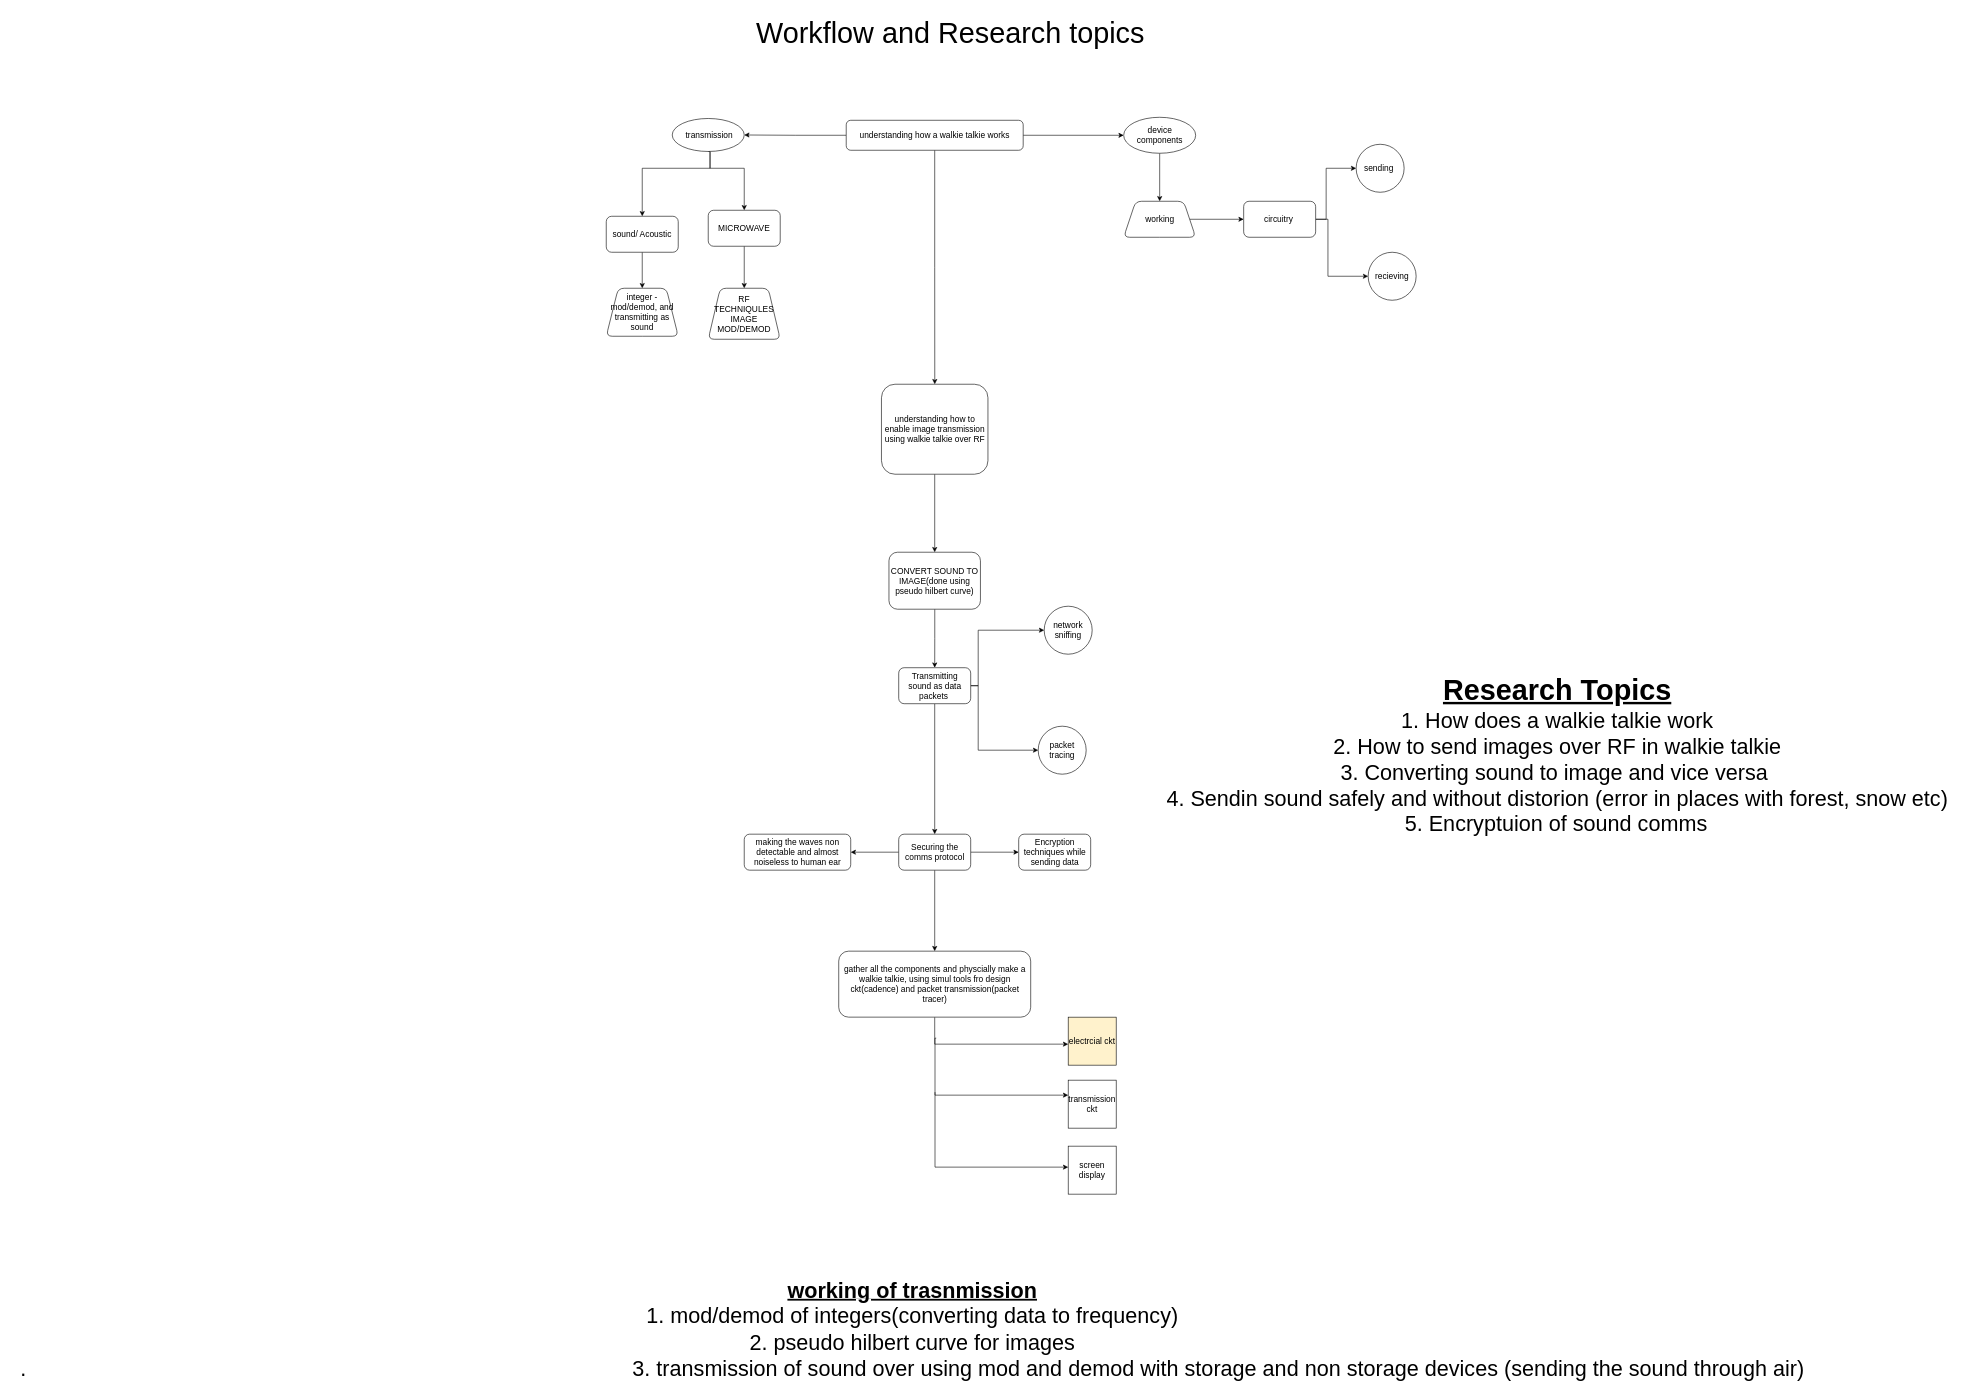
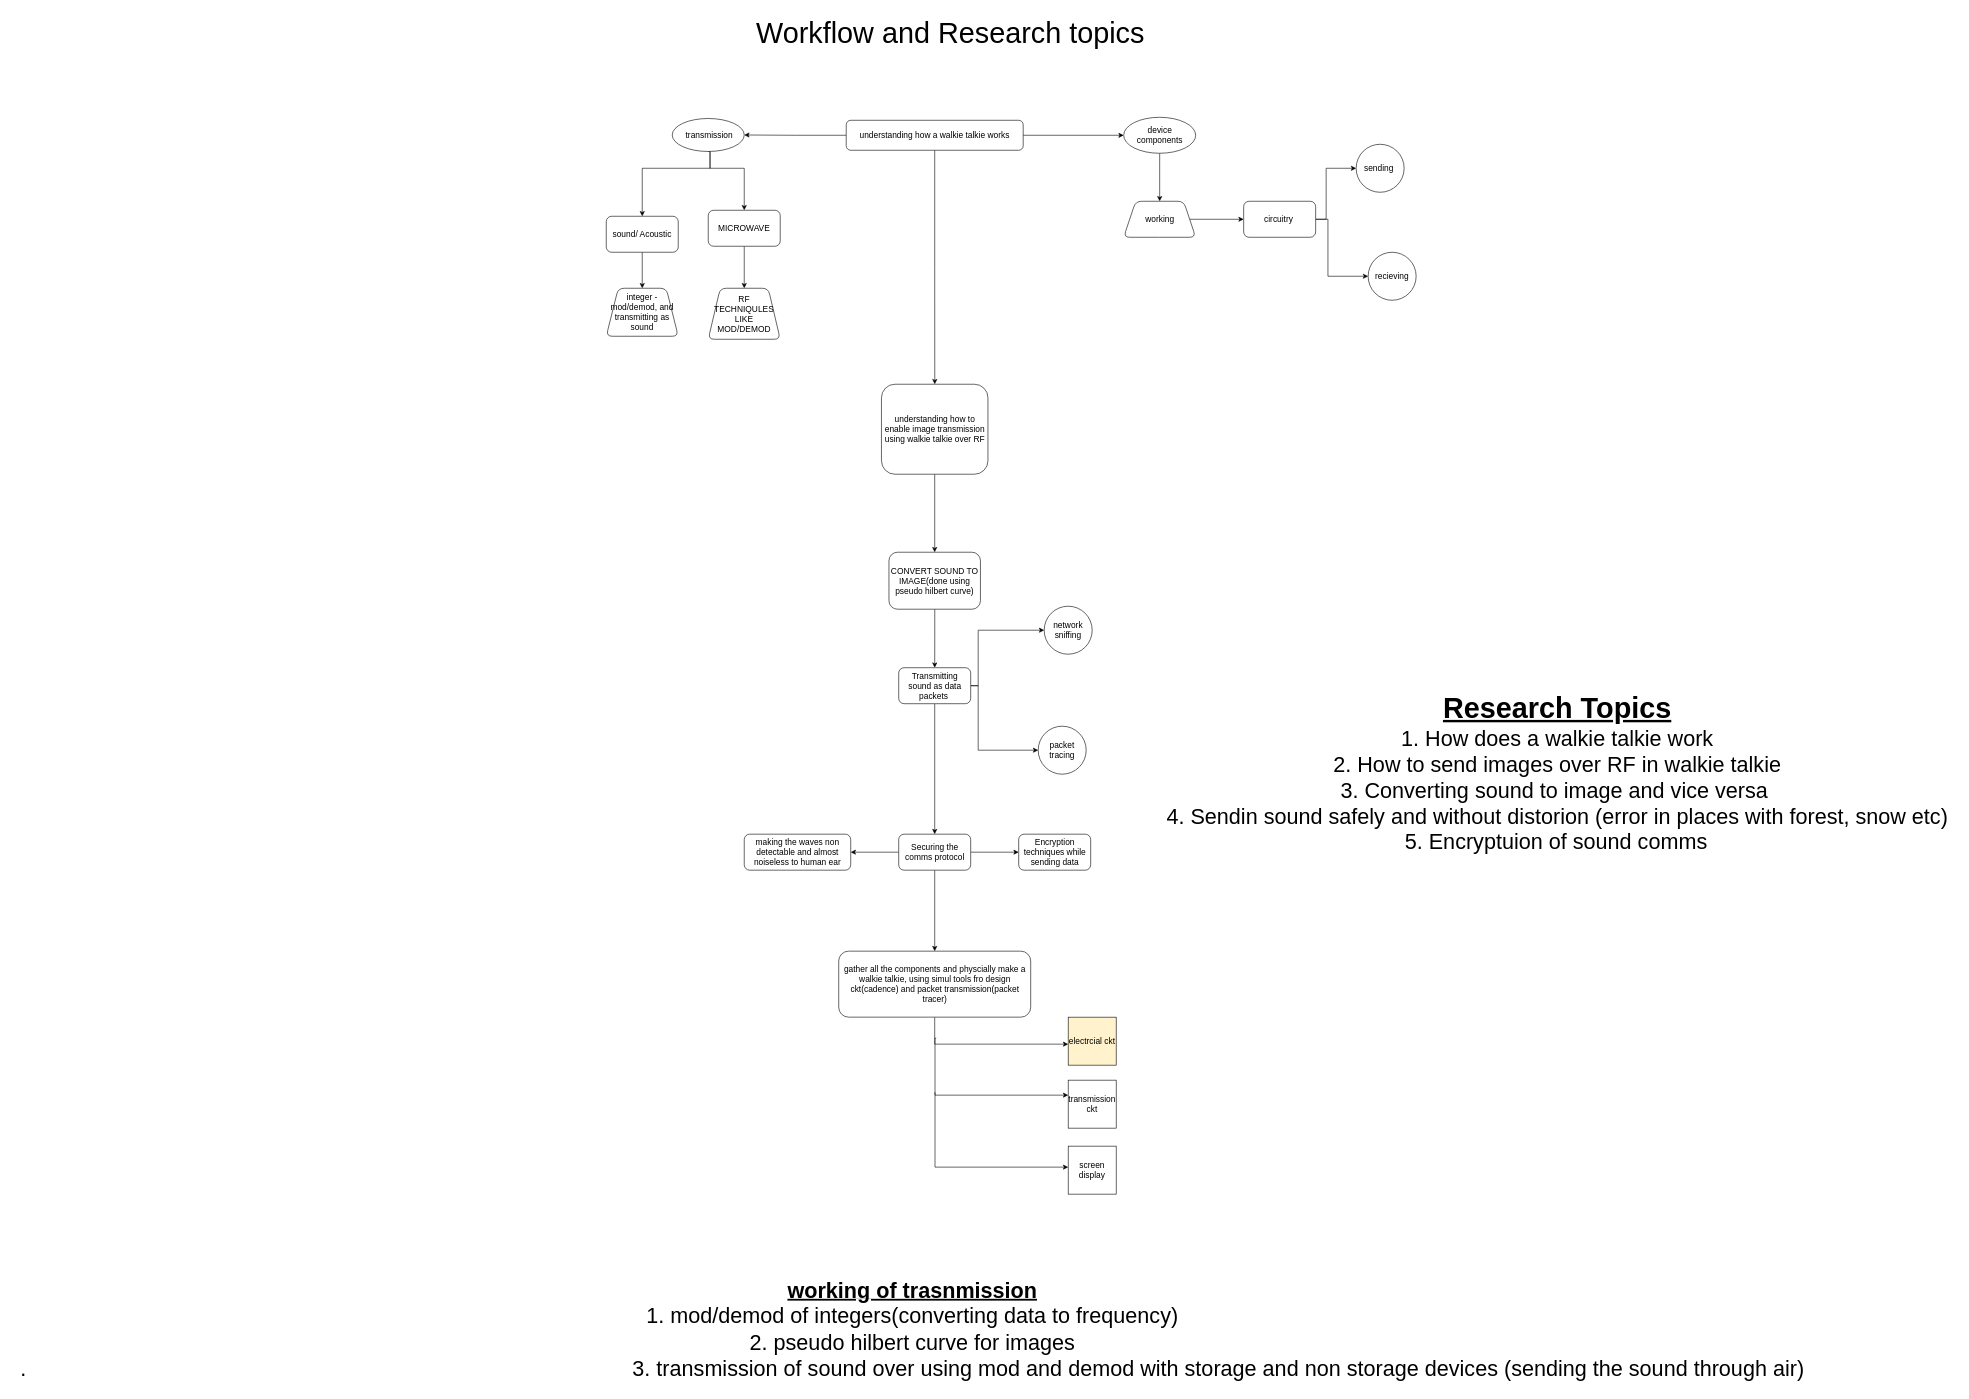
node "RF TECHNIQULES IMAGE MOD/DEMOD": label "RF TECHNIQULES IMAGE MOD/DEMOD" -> "RF TECHNIQULES LIKE MOD/DEMOD"
node "Research Topics 1. How does a walkie talkie work 2. How to send images over RF in walkie talkie 3. Converting sound to image and vice versa 4. Sendin sound safely and without distorion (error in places with forest, snow etc) 5. Encryptuion of sound comms": moved (1557, 755) -> (1557, 773)
